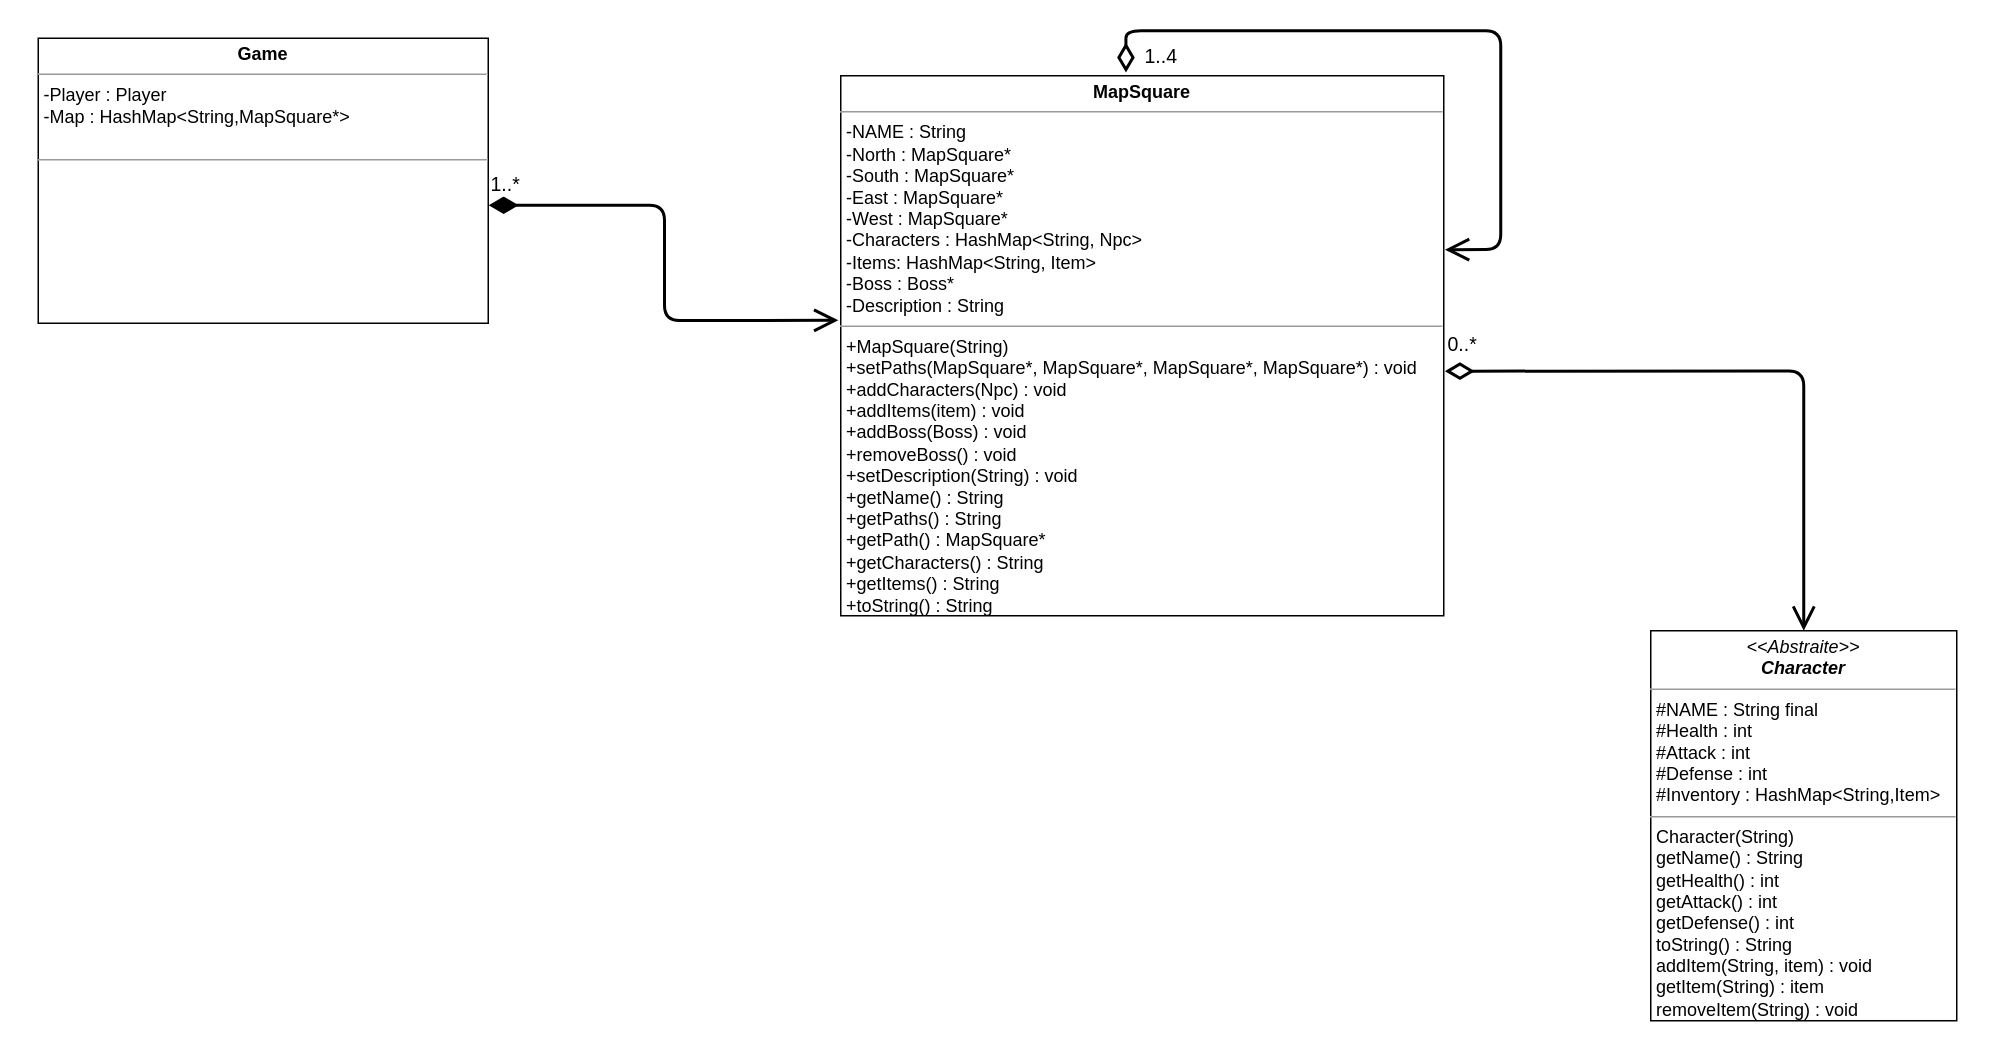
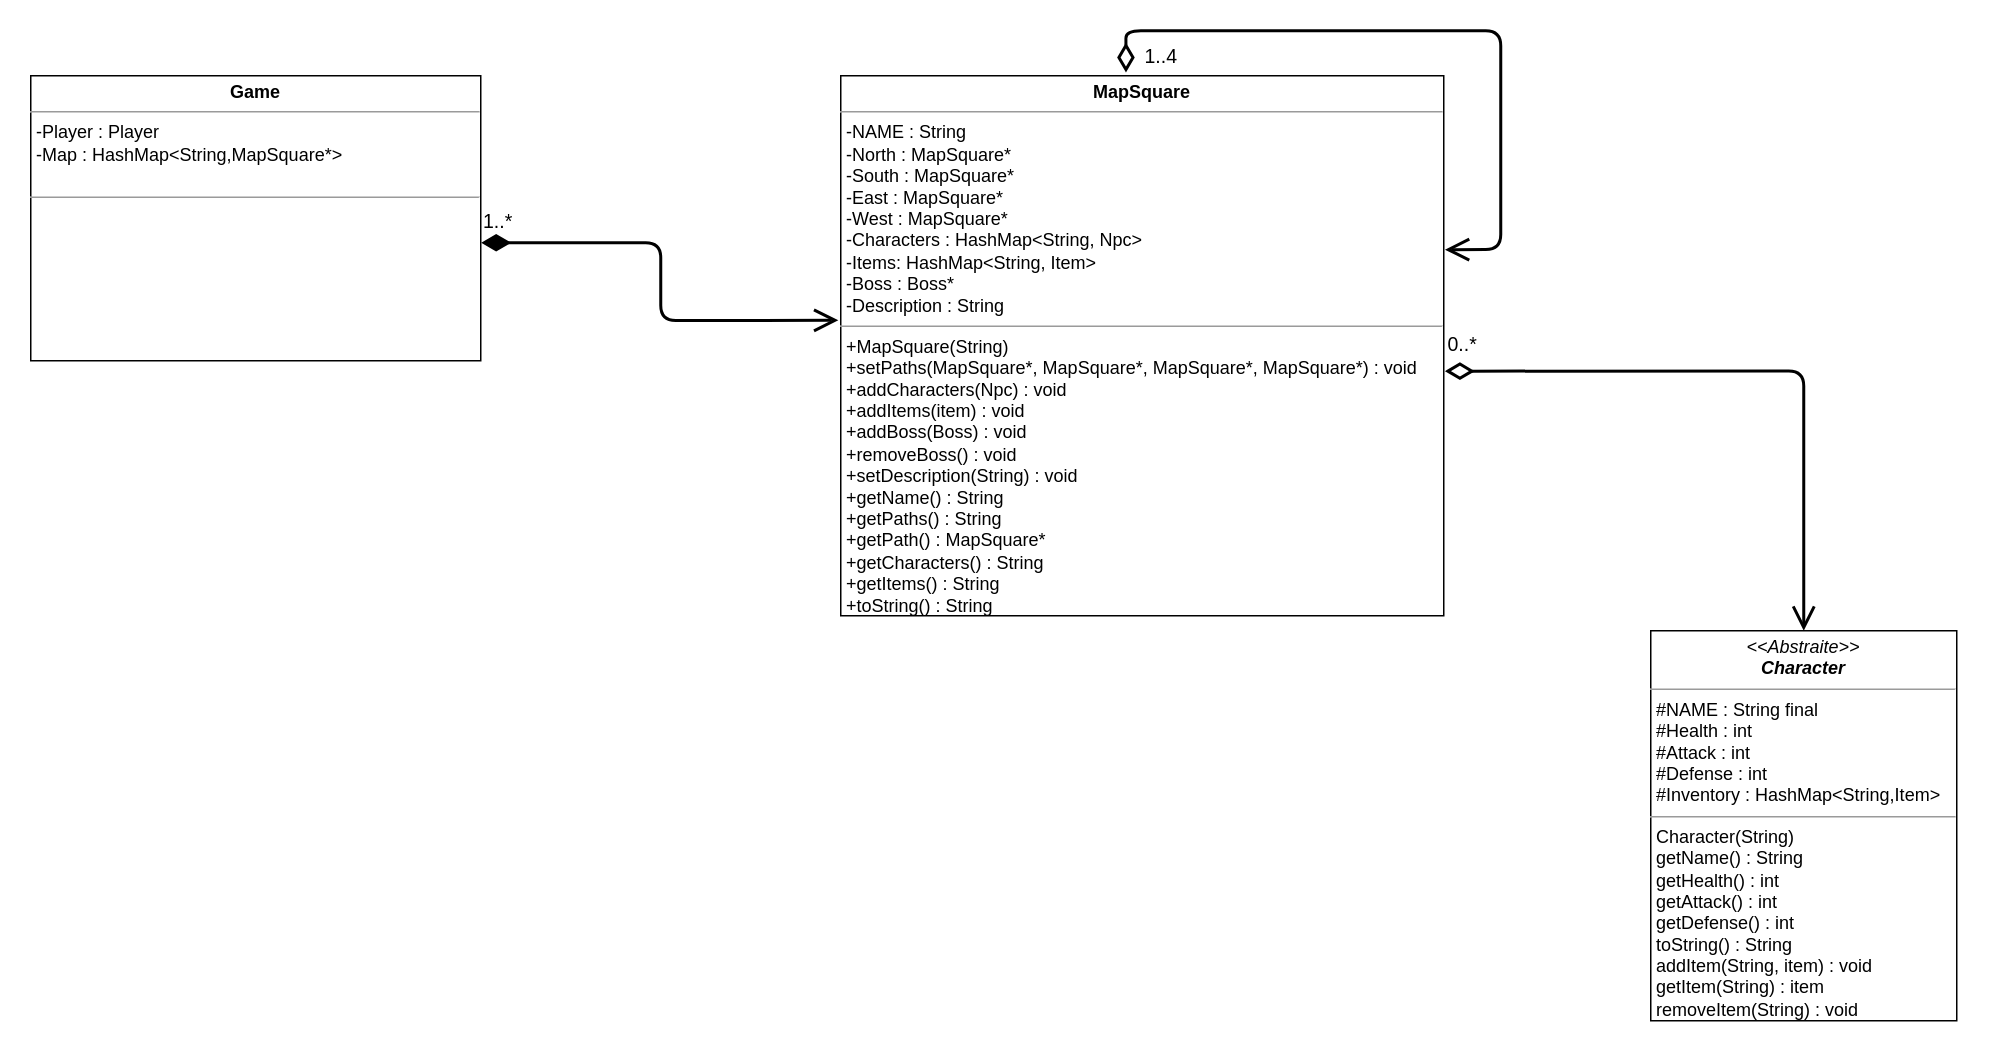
node "Game -Player : Player -Map : HashMap<String,MapSquare*>": moved (263, 181) -> (256, 218)
